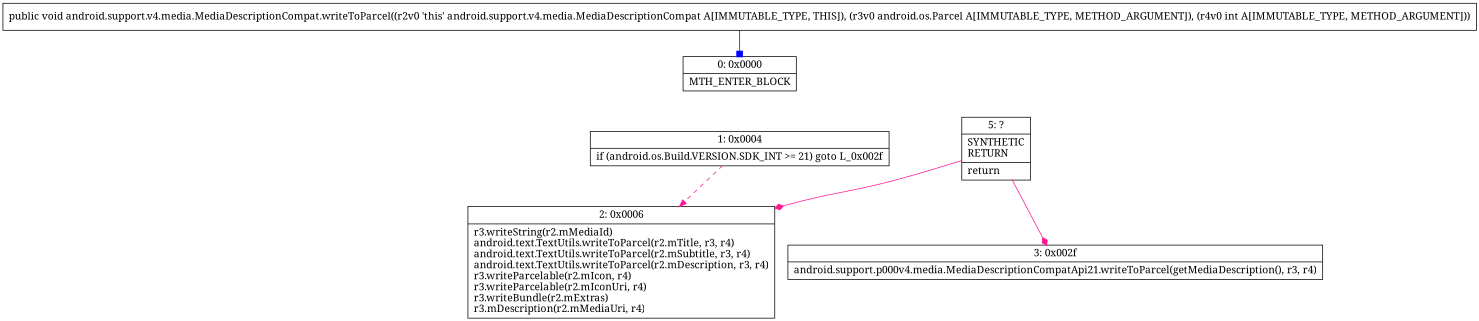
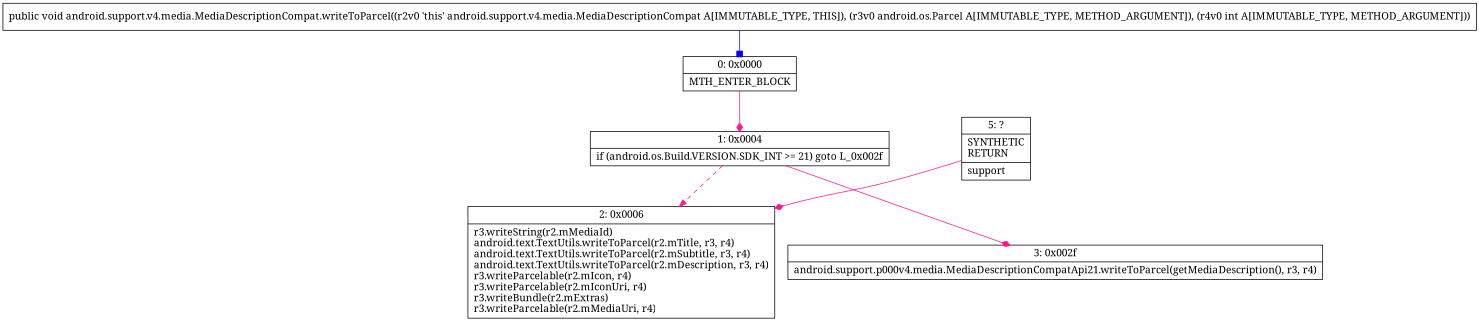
edge "0: 0x0000" -> "1: 0x0004": added
node "5: ?": text "return" -> "support"
edge "5: ?" -> "3: 0x002f": now "1: 0x0004" -> "3: 0x002f"
node "2: 0x0006": text "r3.mDescription(r2.mMediaUri, r4)" -> "r3.writeParcelable(r2.mMediaUri, r4)"
